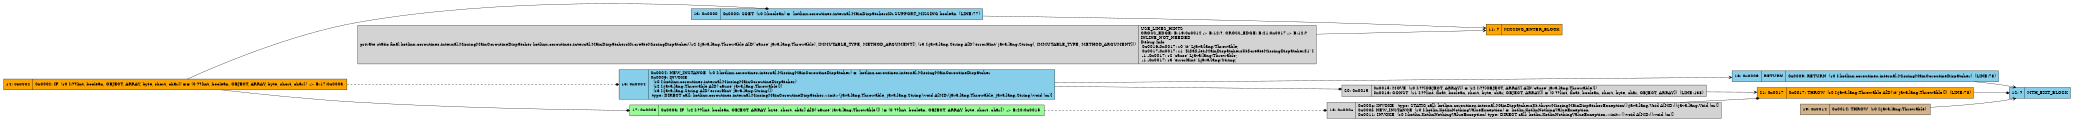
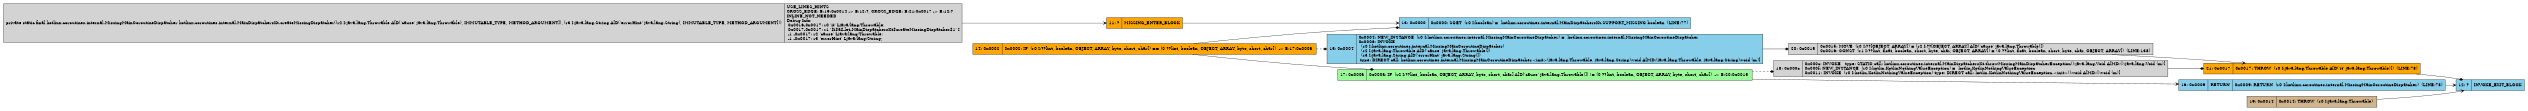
edge "13: 0x0000" -> "11: ?": reversed
edge "15: 0x0004" -> "16: 0x0009": now "17: 0x000a" -> "16: 0x0009"
node "12: ?": text "MTH_EXIT_BLOCK" -> "INVOKE_EXIT_BLOCK"
